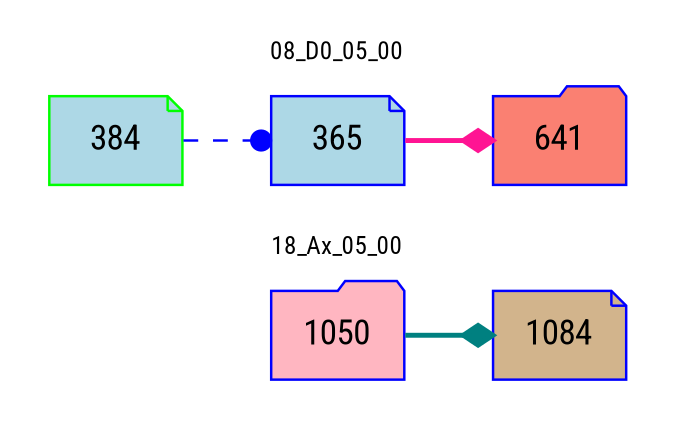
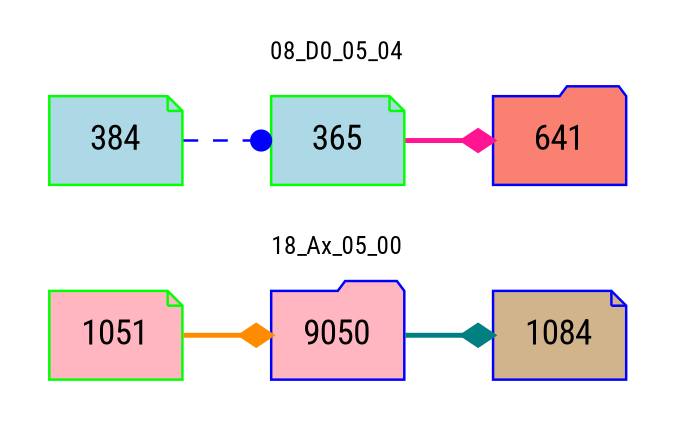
cluster "08_D0_05_00": label "08_D0_05_00" -> "08_D0_05_04"
node "365": color blue -> green
node "1051": added
node "1050": label "1050" -> "9050"
